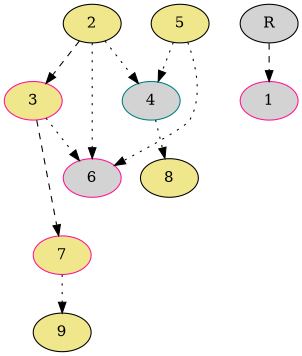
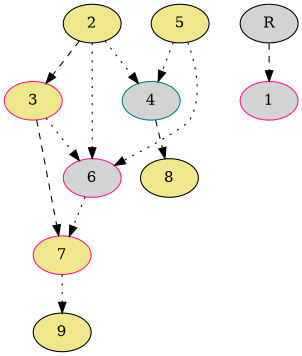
edge "4" -> "8": style dotted -> dashed
edge "6" -> "7": added
